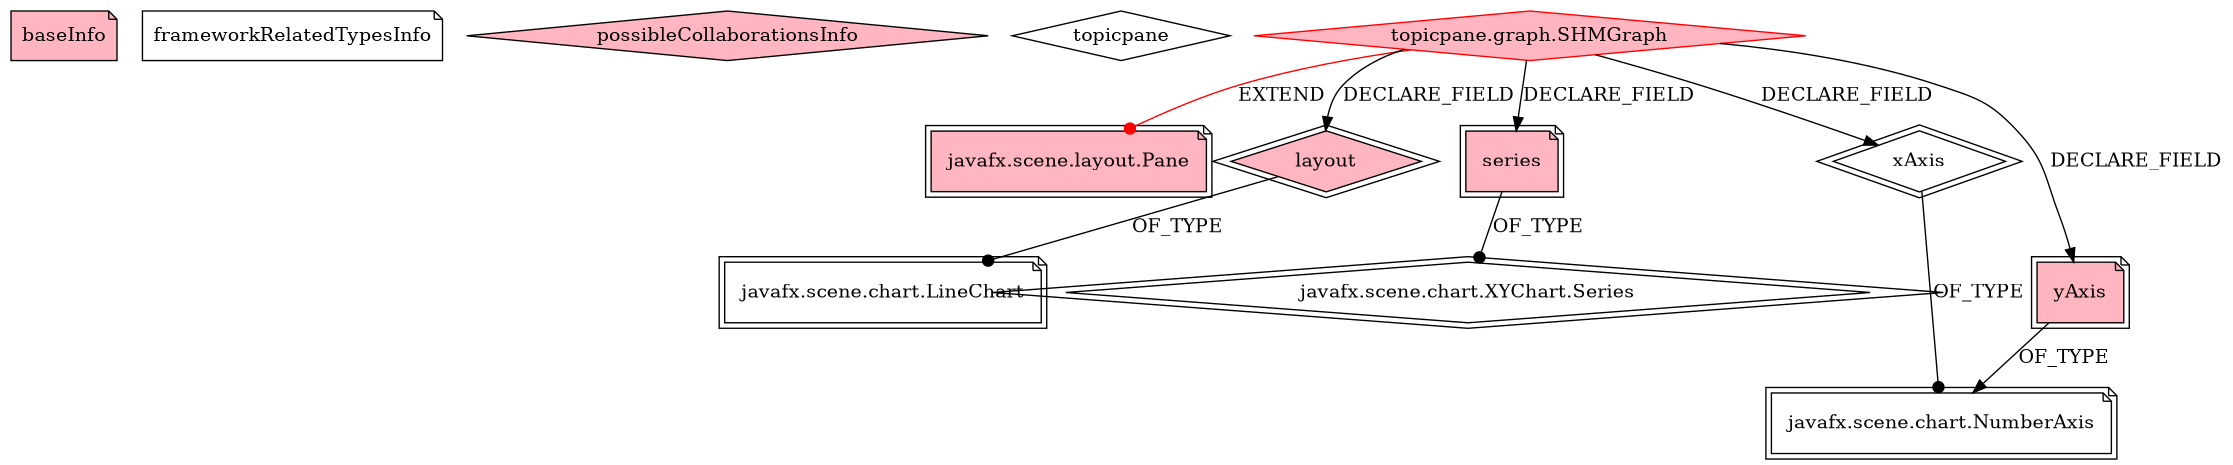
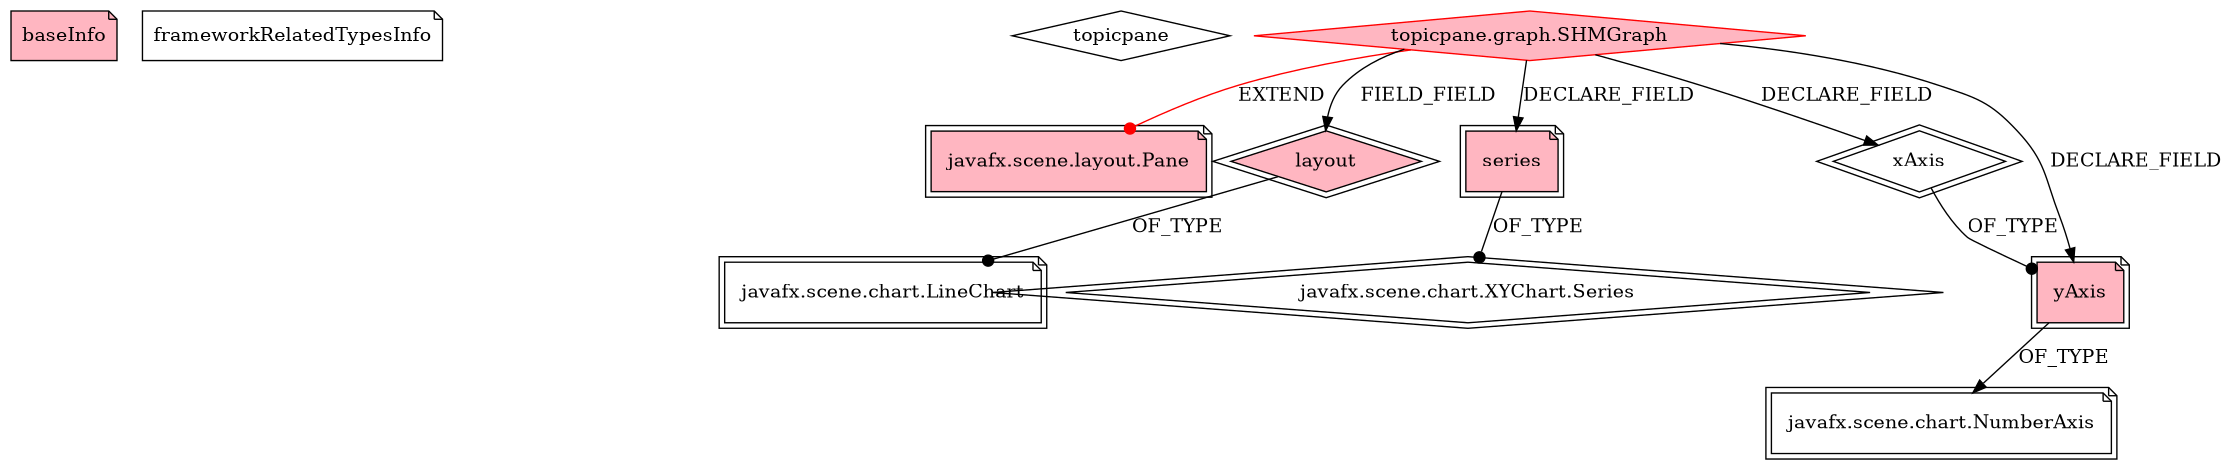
node "possibleCollaborationsInfo": removed
edge "topicpane.graph.SHMGraph" -> "layout": label "DECLARE_FIELD" -> "FIELD_FIELD"
edge "xAxis" -> "javafx.scene.chart.NumberAxis": now "xAxis" -> "yAxis"
